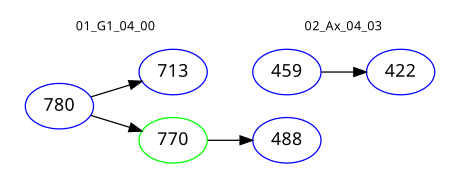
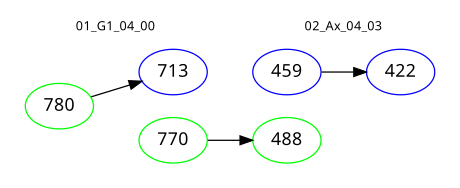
node "780": color blue -> green
edge "780" -> "770": removed
node "488": color blue -> green
